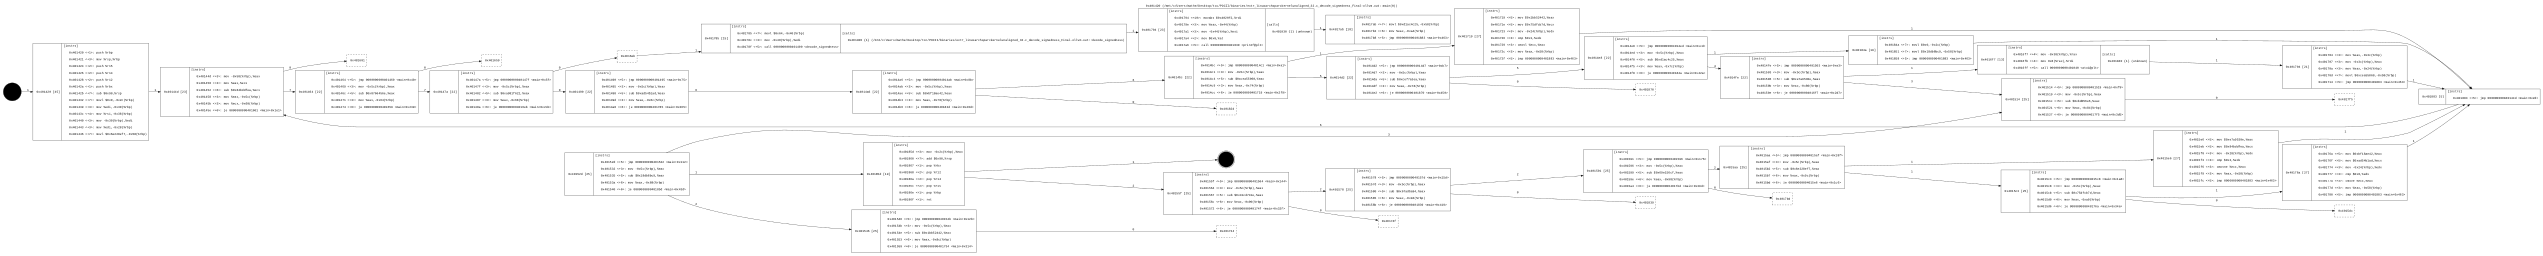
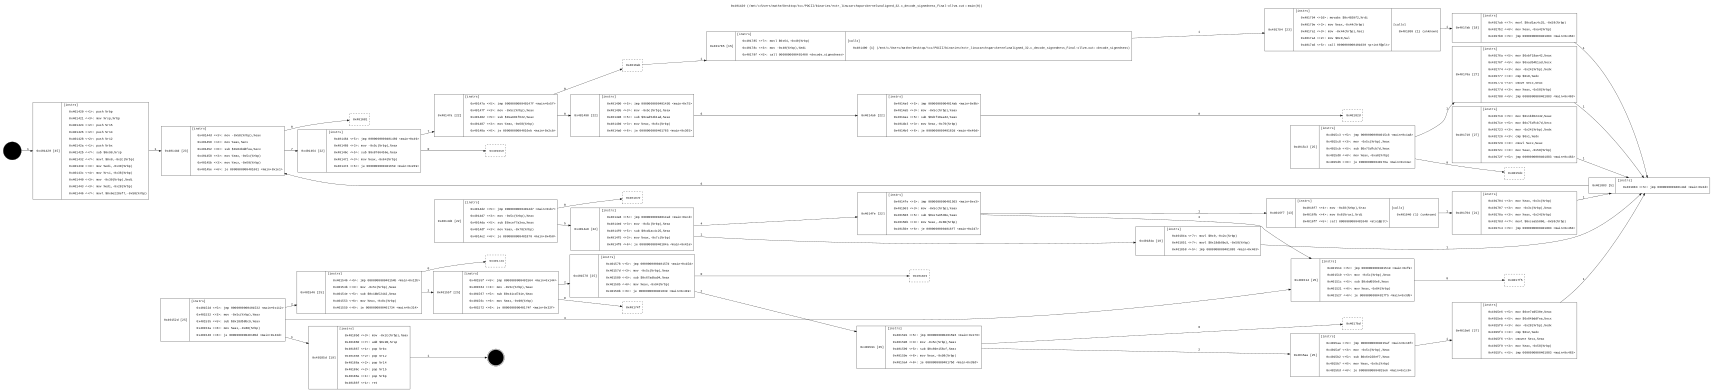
node "0x4014bc [22]": removed
edge "0x4017ab [18]" -> "0x401883 [5]": added, label "1"
edge "0x4015aa [25]" -> "0x4015c3 [25]": removed, label "1"
edge "0x40185d [19]" -> "0x40155f [25]": now "0x401546 [25]" -> "0x40155f [25]"
